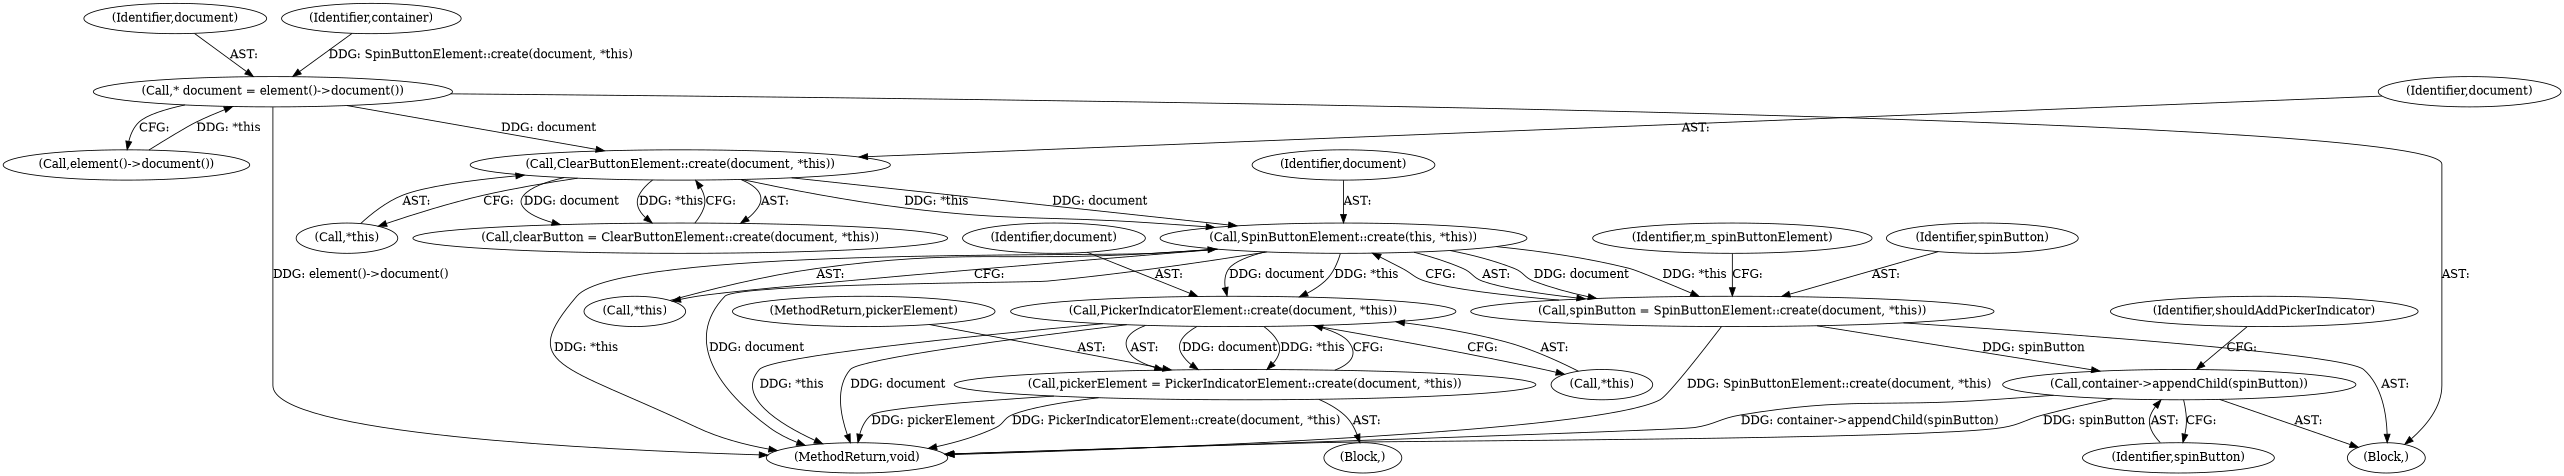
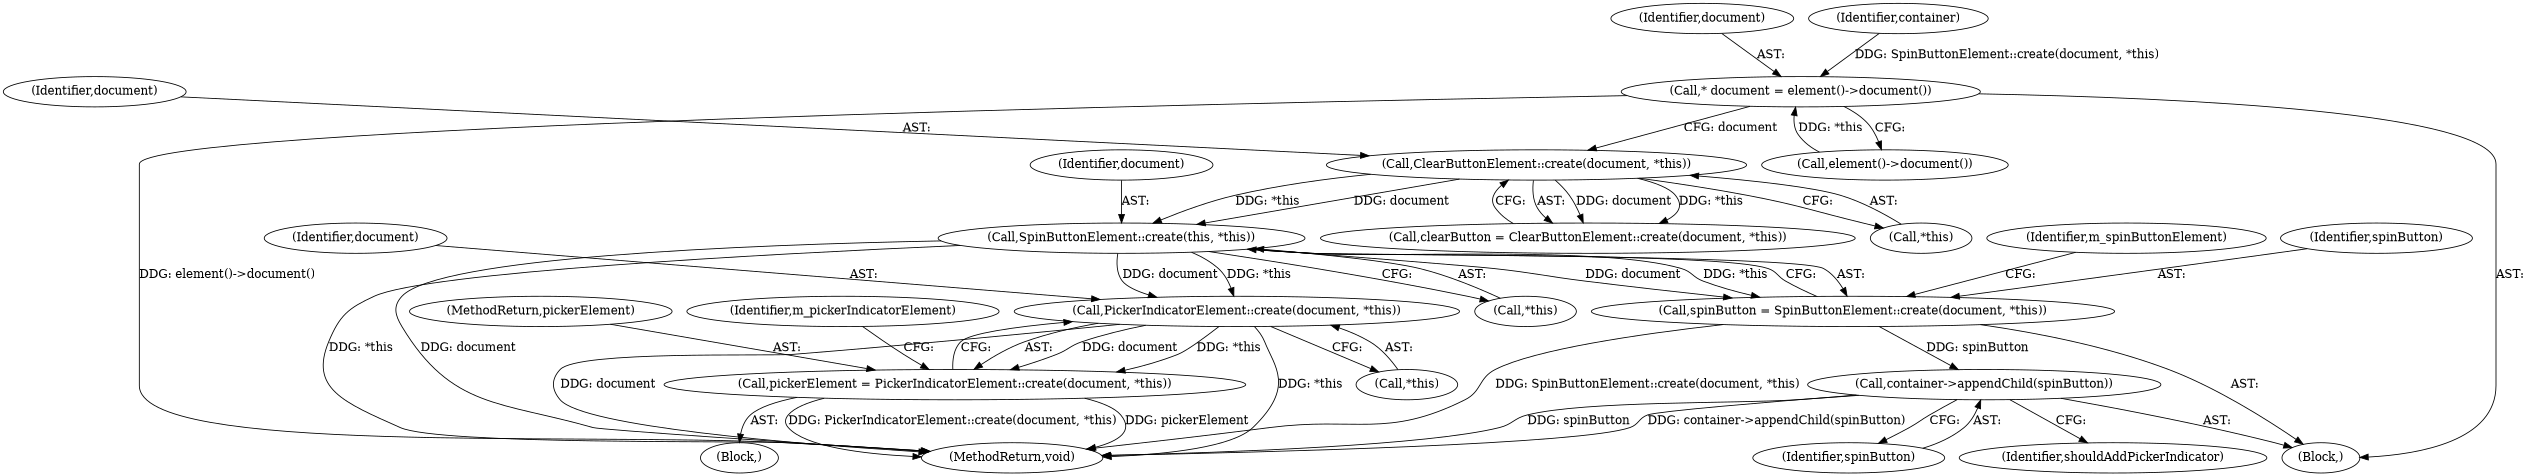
edge "(Call,* document = element()->document())" -> "(Call,ClearButtonElement::create(document, *this))": label "DDG: document" -> "CFG: document"
node "(Identifier,m_pickerIndicatorElement)": added
edge "(Identifier,shouldAddPickerIndicator)" -> "(Call,container->appendChild(spinButton))": reversed
